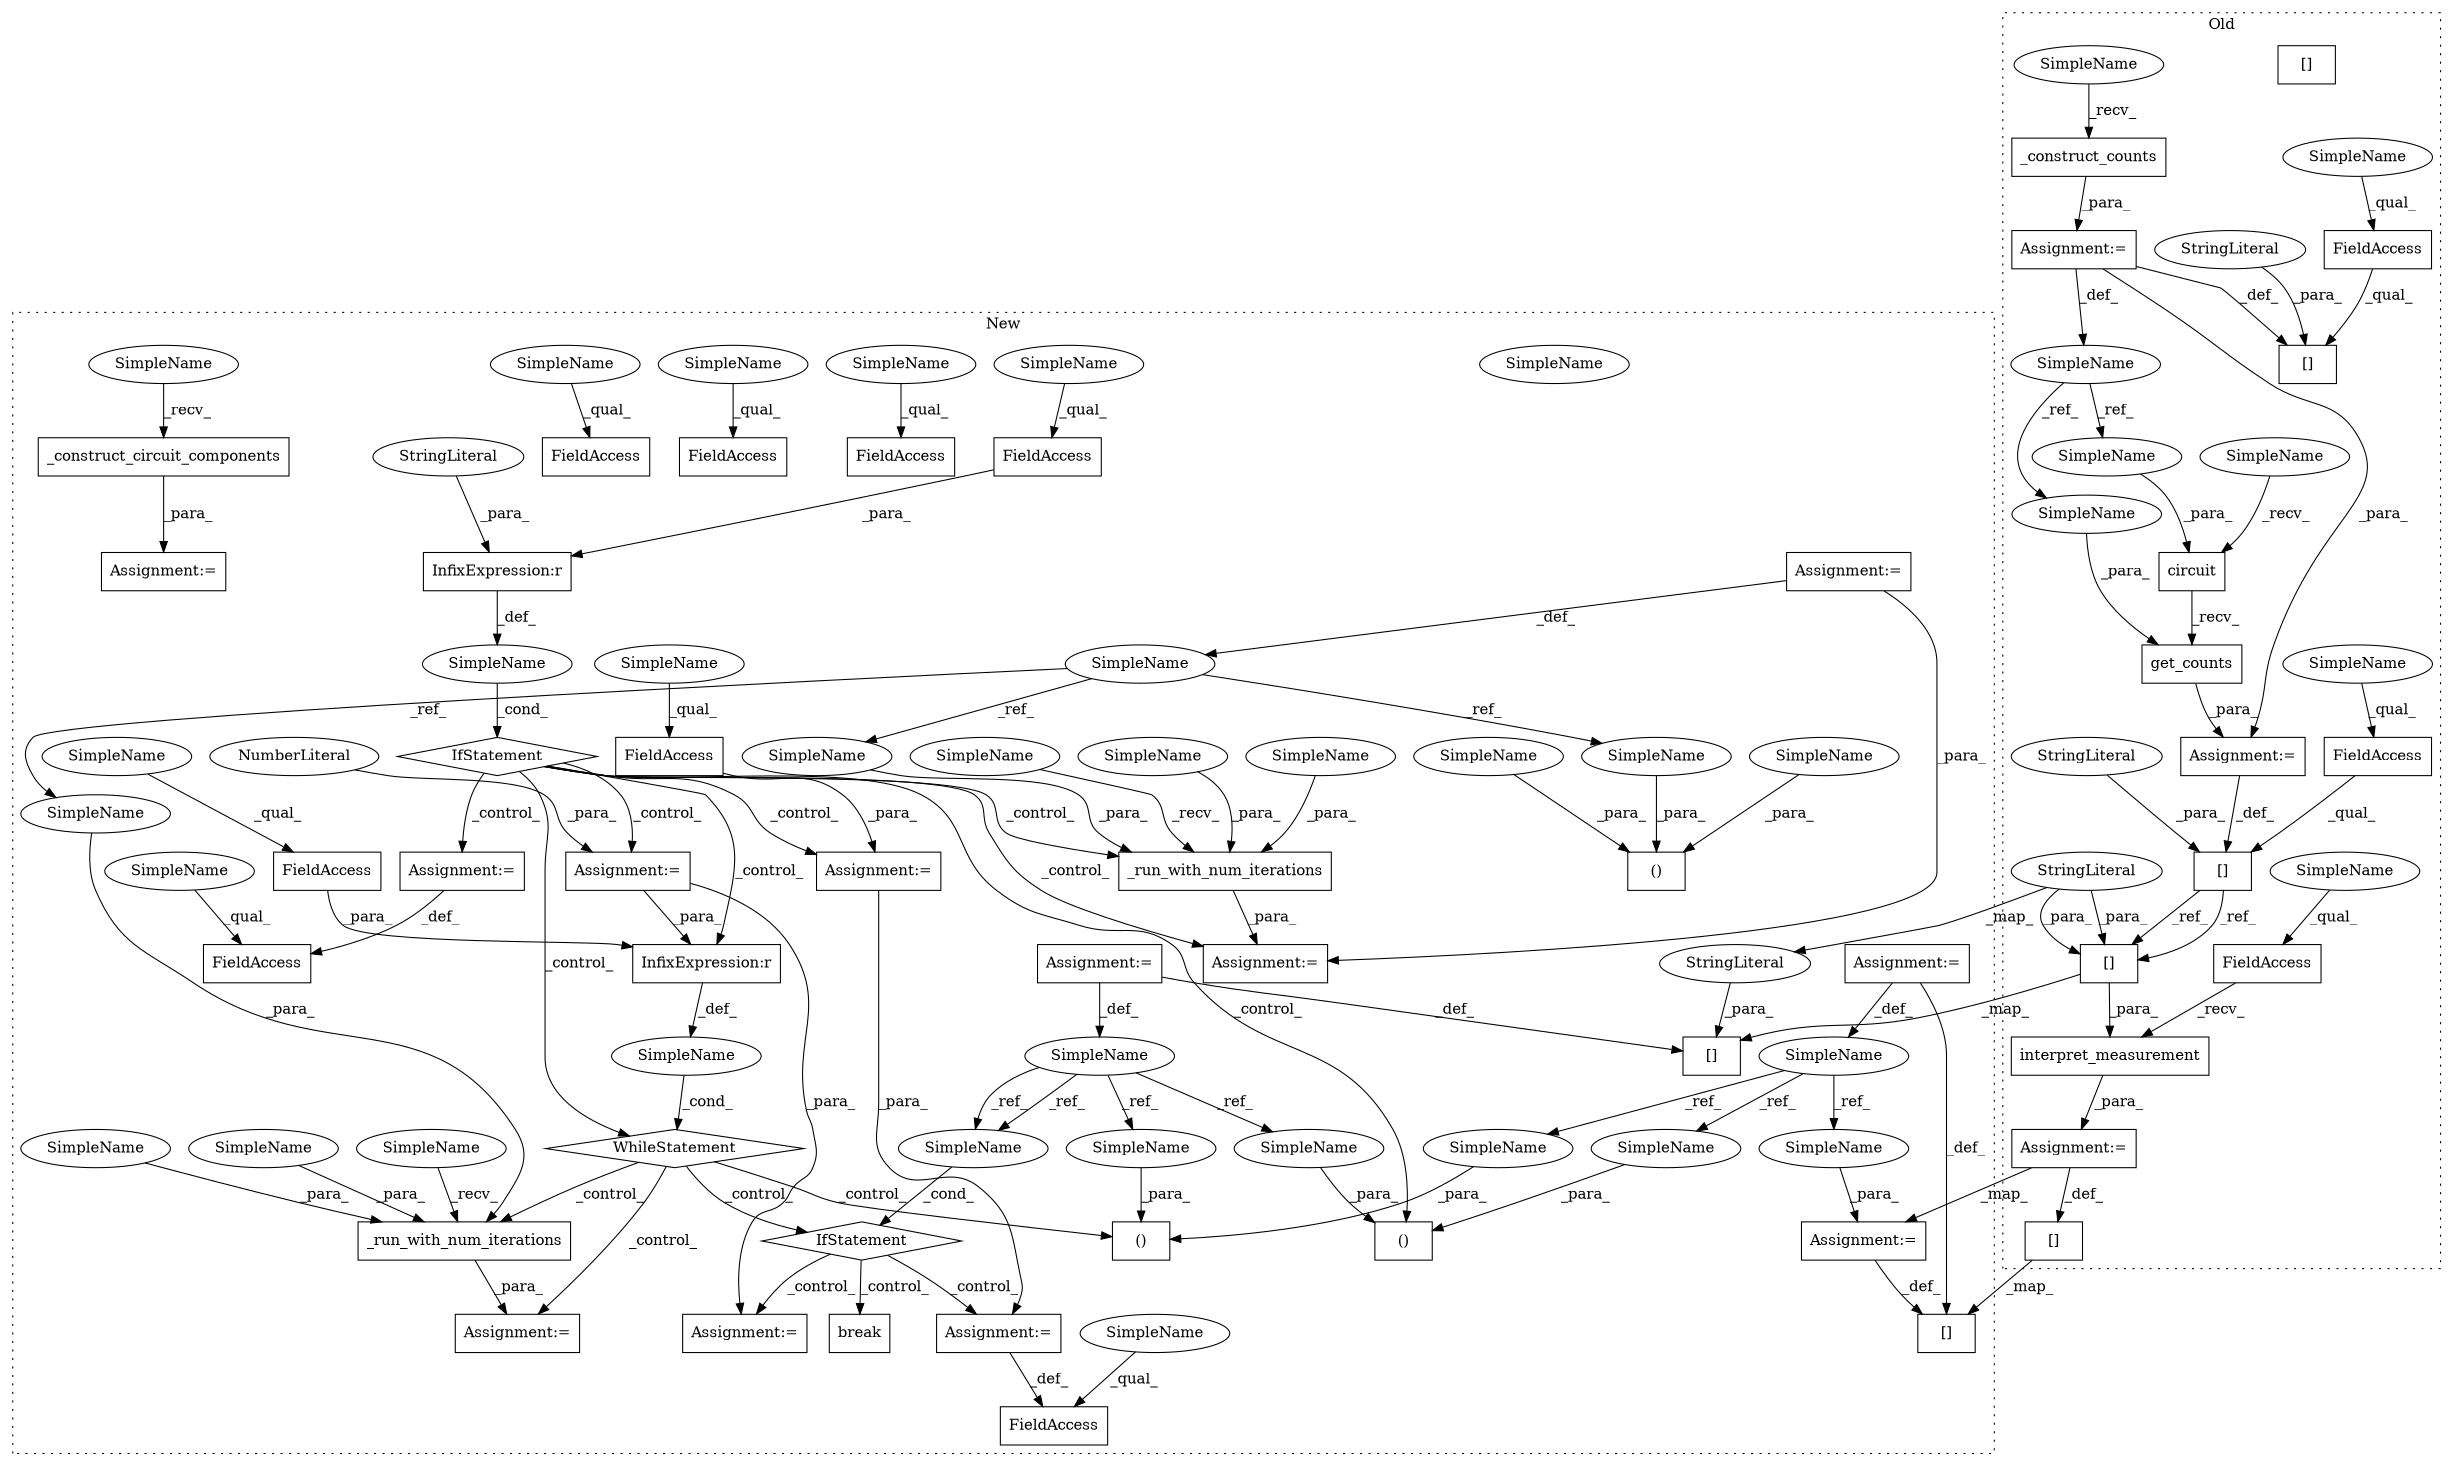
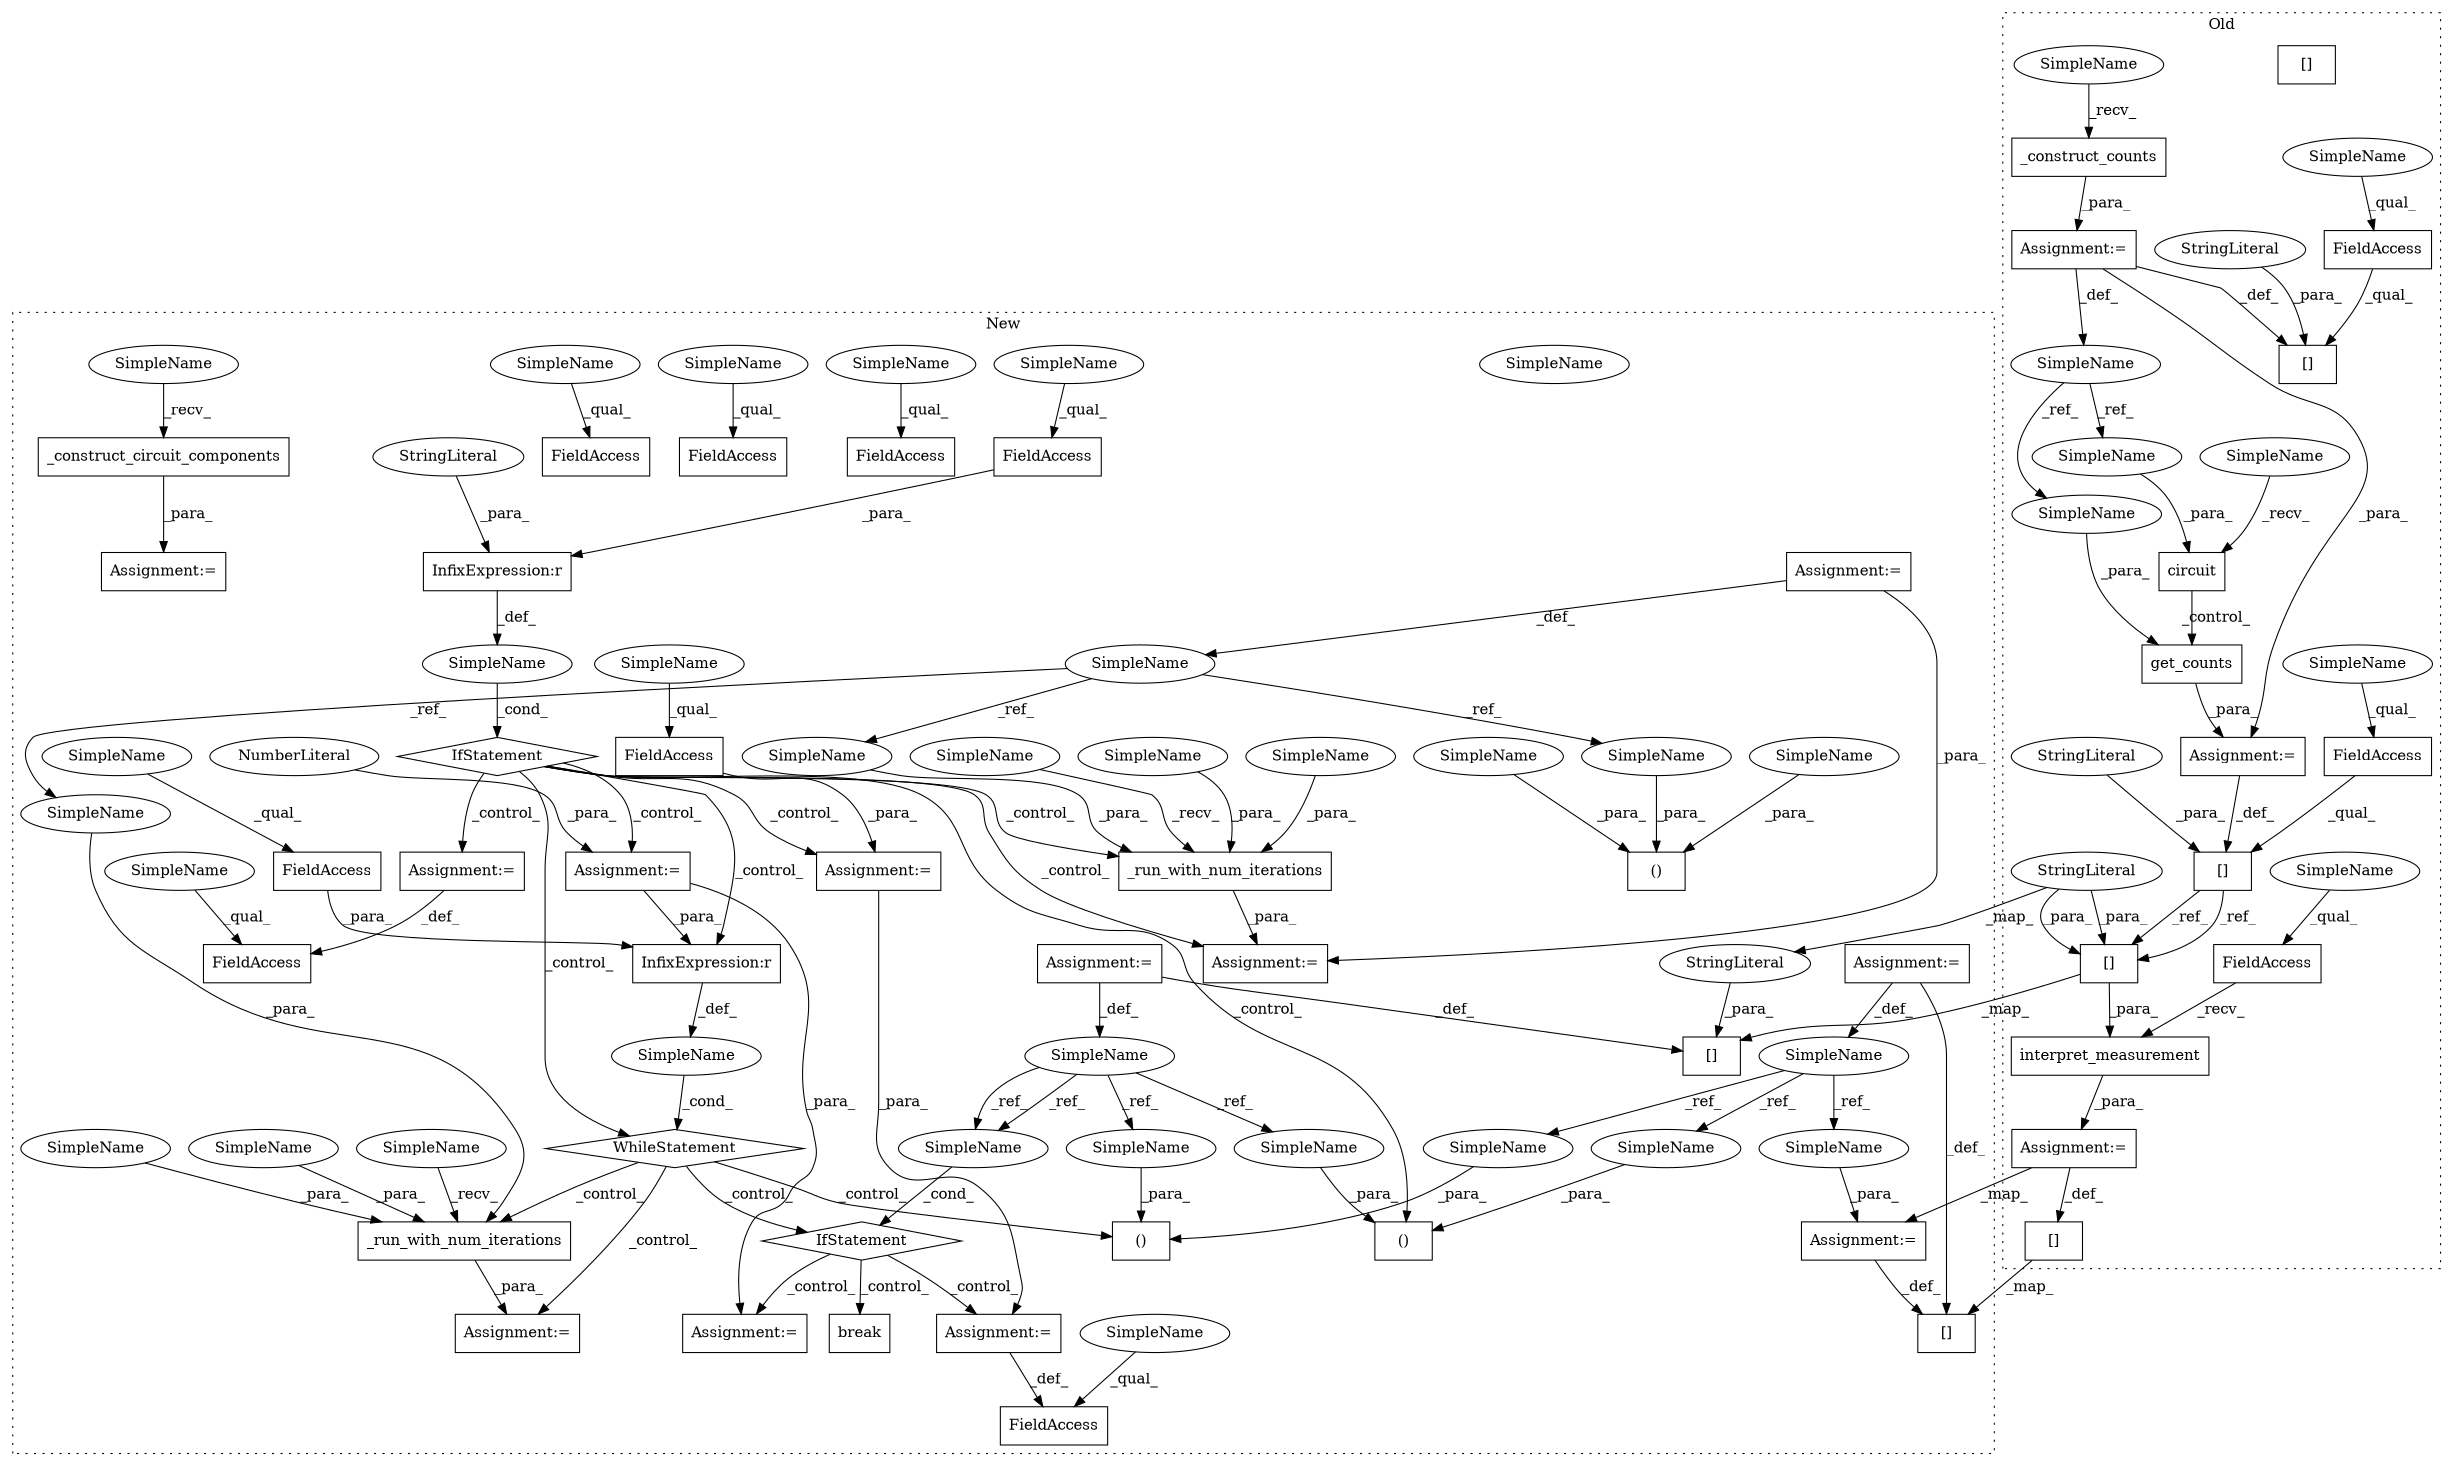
edge "circuit" -> "get_counts": label "_recv_" -> "_control_"
